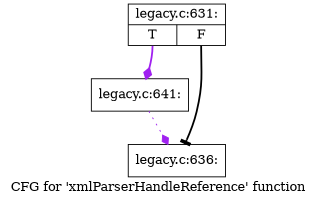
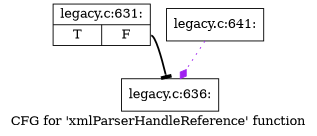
edge "legacy.c:631:" -> "legacy.c:641:": removed
